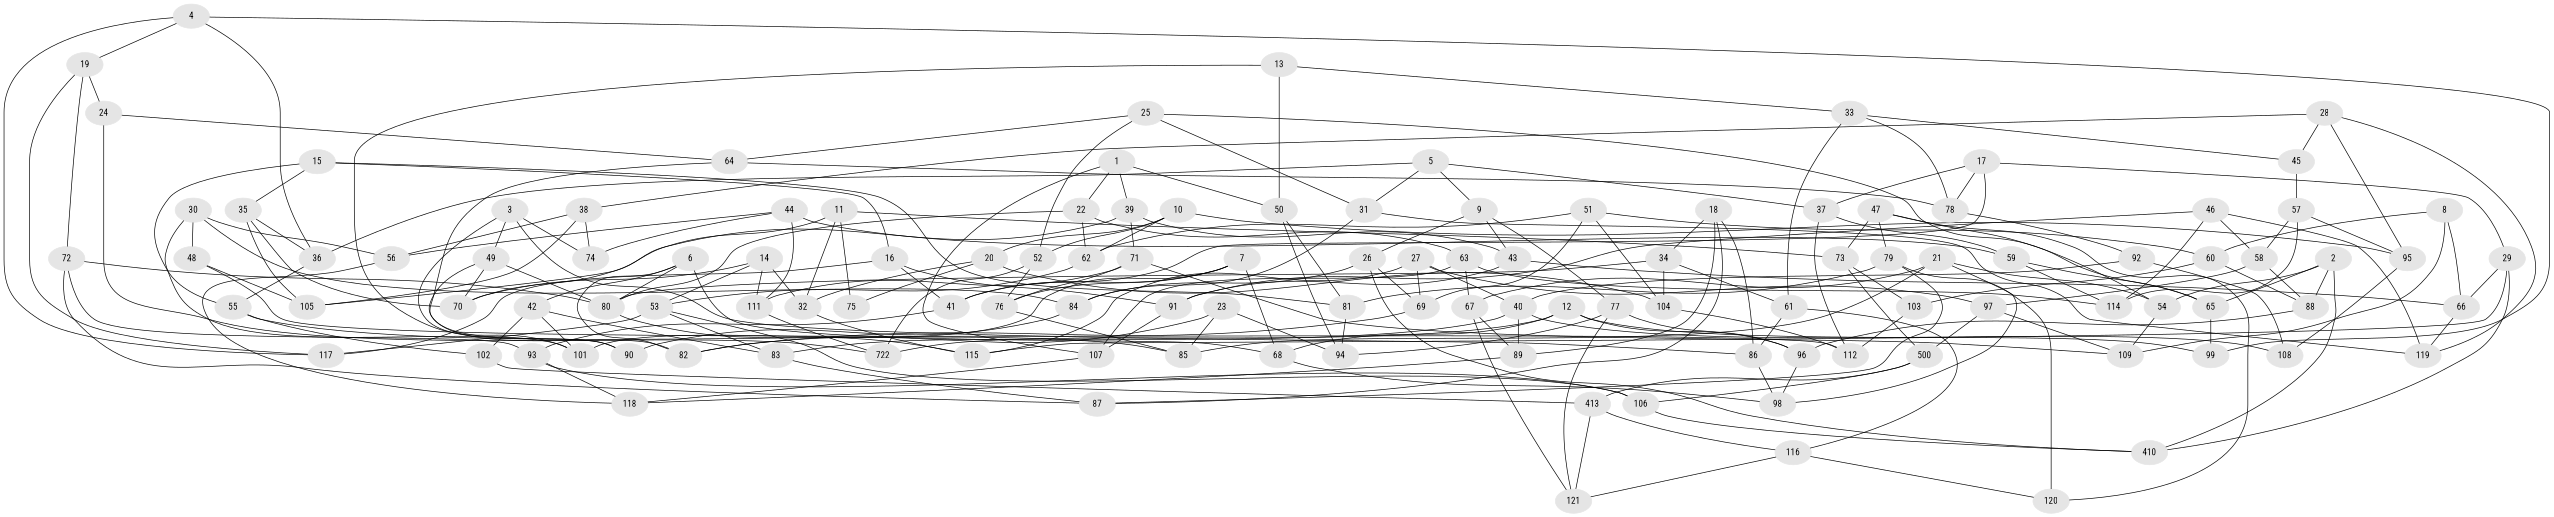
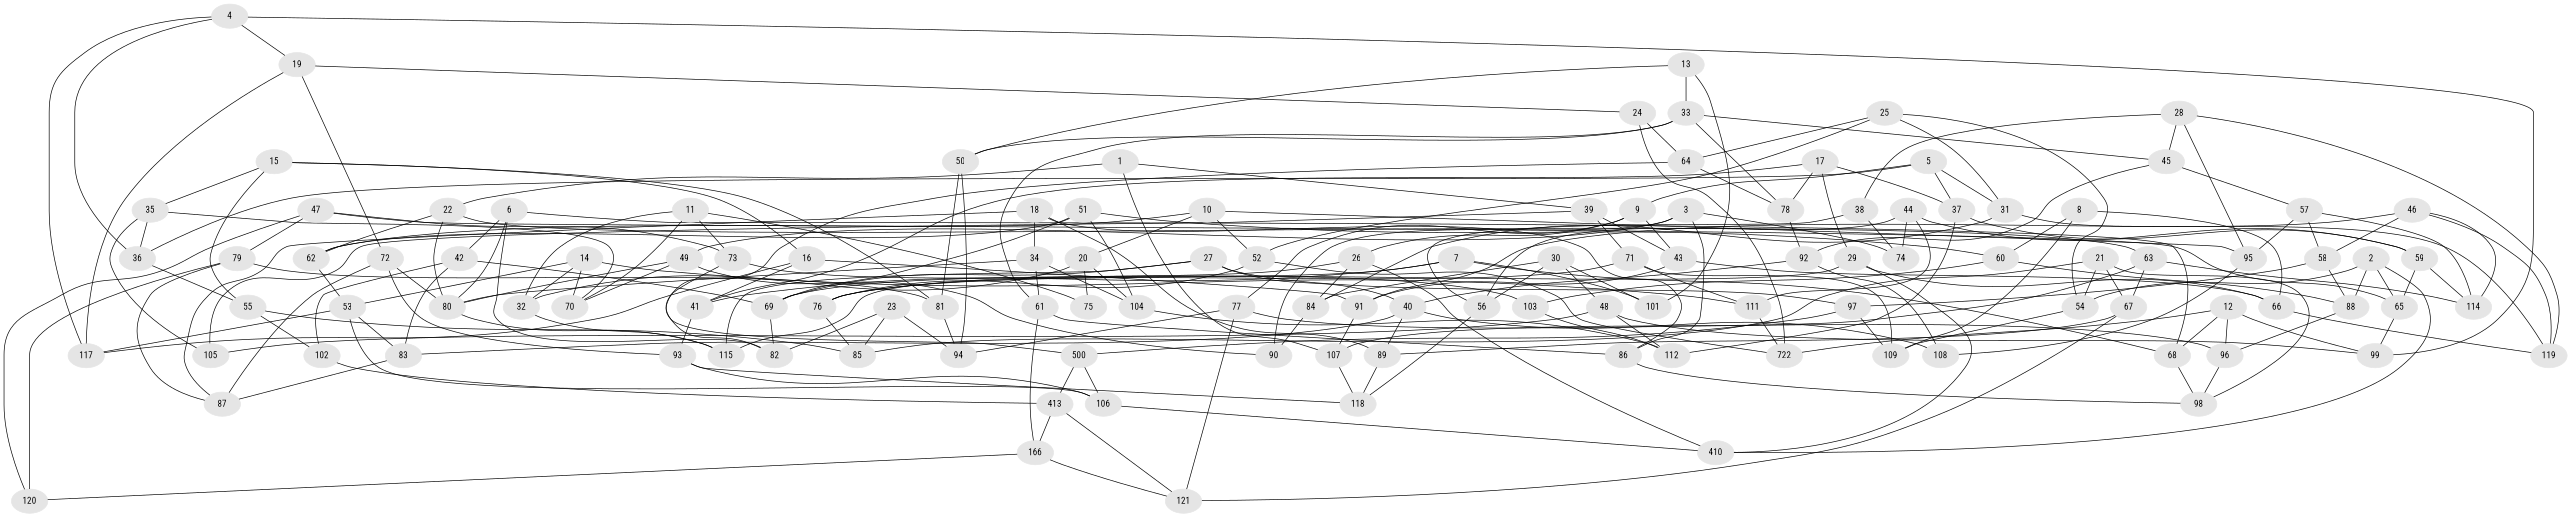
edge "1" -- "50": now "33" -- "50"
edge "45" -- "92": added
edge "38" -- "105": removed
edge "42" -- "101": now "42" -- "69"
edge "48" -- "99": added
node "116": label "116" -> "166"
